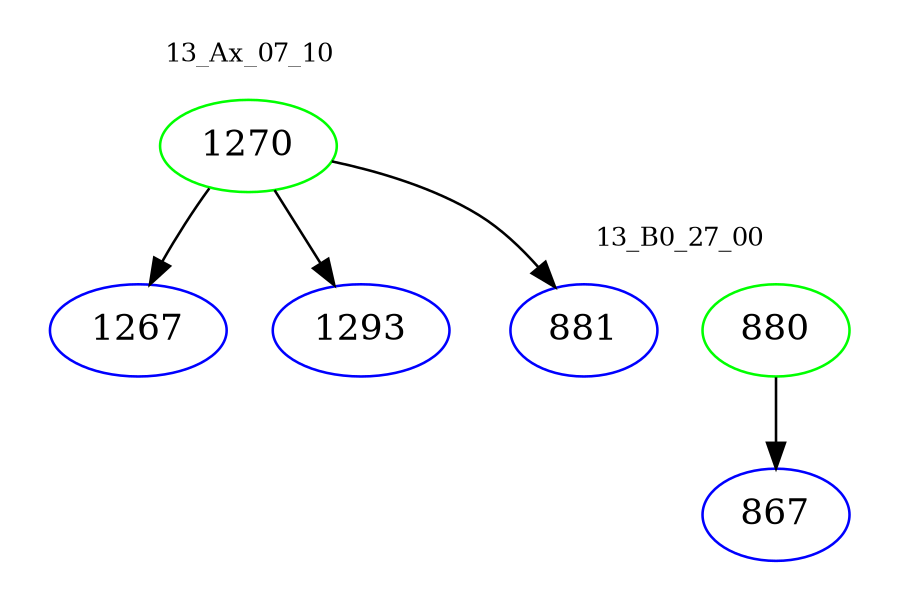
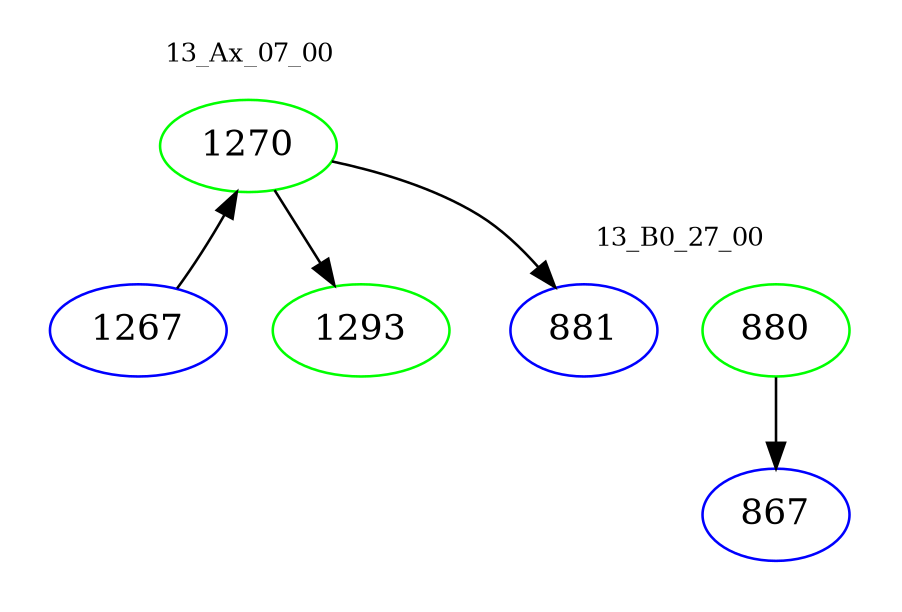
cluster "13_Ax_07_10": label "13_Ax_07_10" -> "13_Ax_07_00"
edge "1270" -> "1267": reversed
node "1293": color blue -> green
